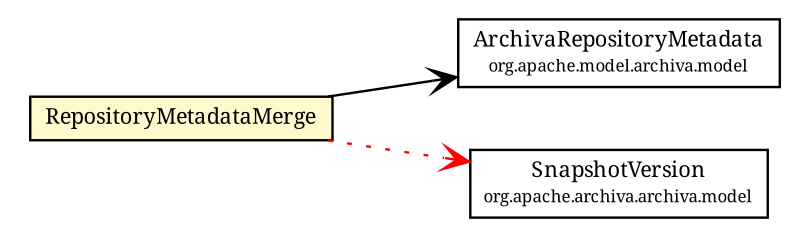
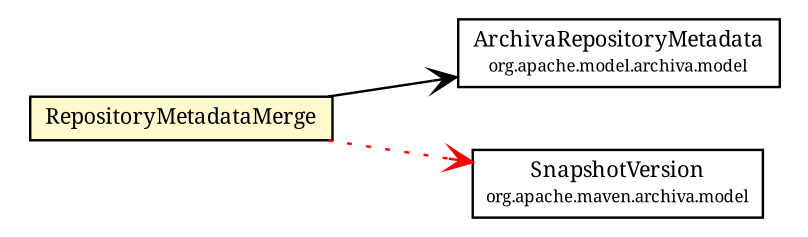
node "SnapshotVersion": text "org.apache.archiva.archiva.model" -> "org.apache.maven.archiva.model"
